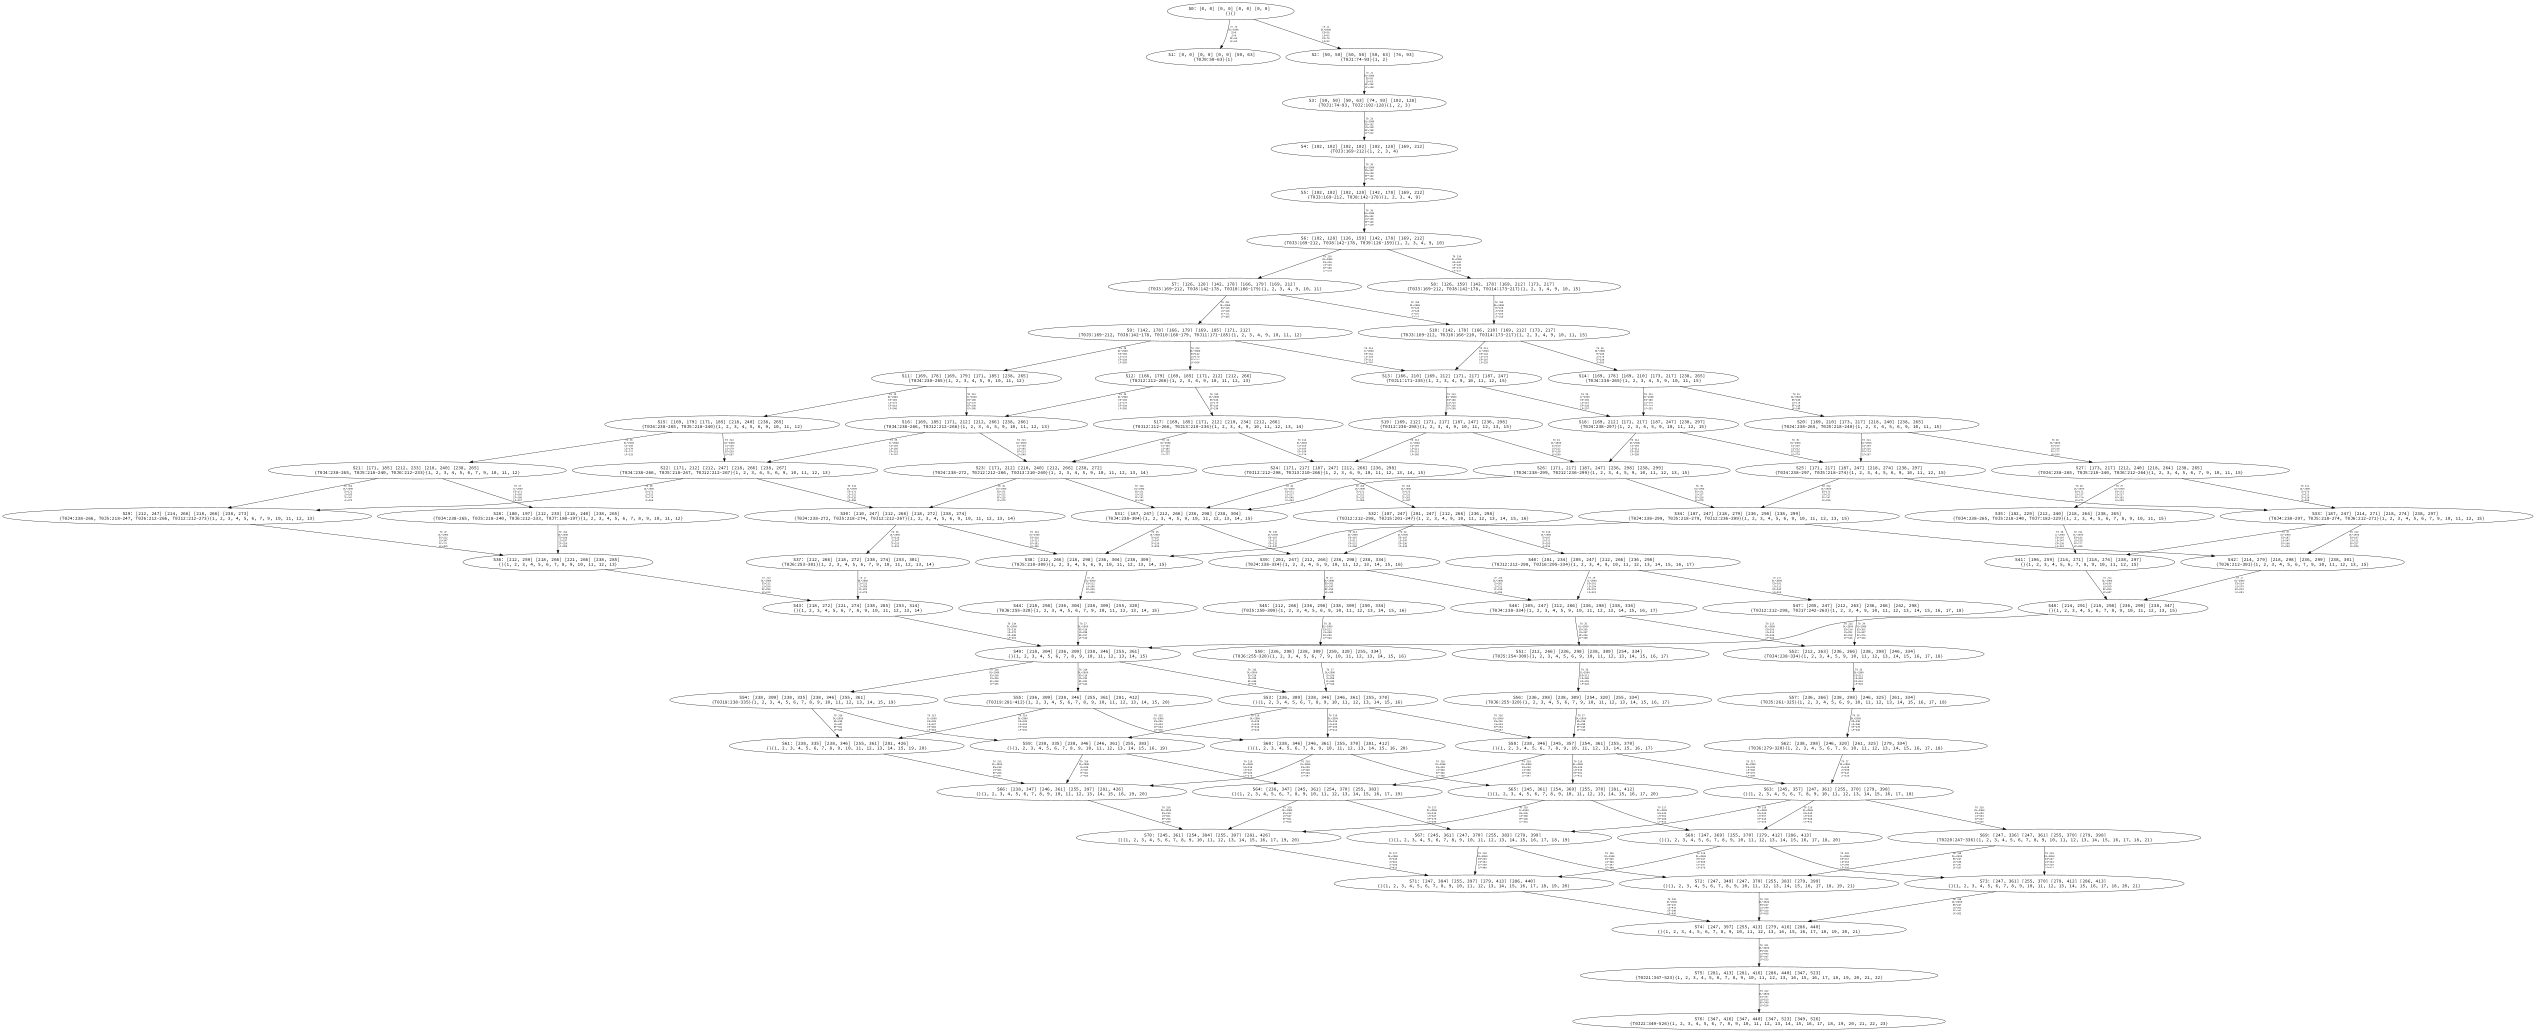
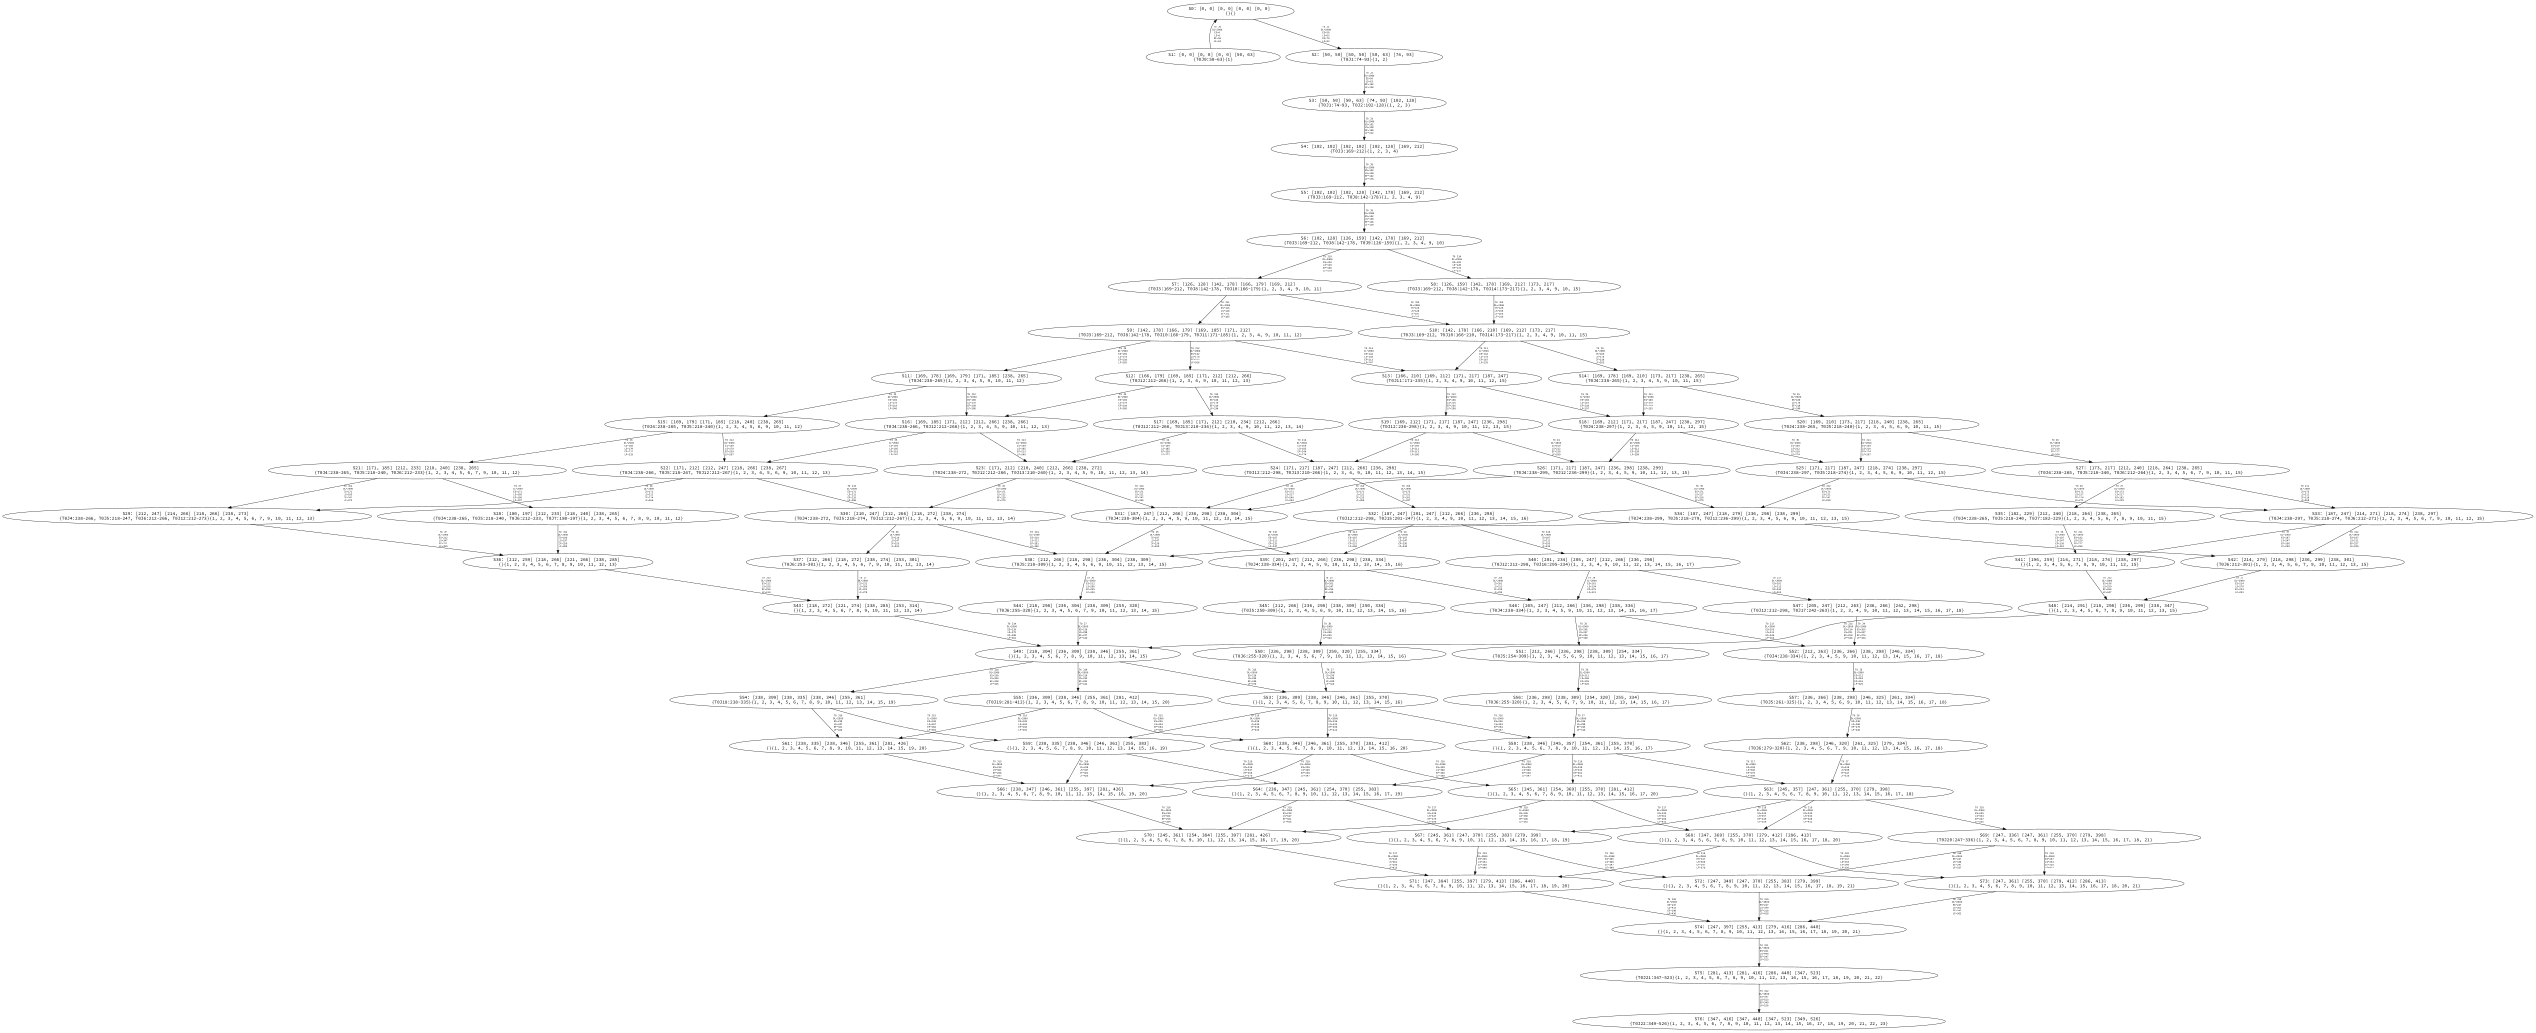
edge "S0: [0, 0] [0, 0] [0, 0] [0, 0] {}{}" -> "S1: [0, 0] [0, 0] [0, 0] [50, 63] {T0J0:50-63}{1}": reversed
